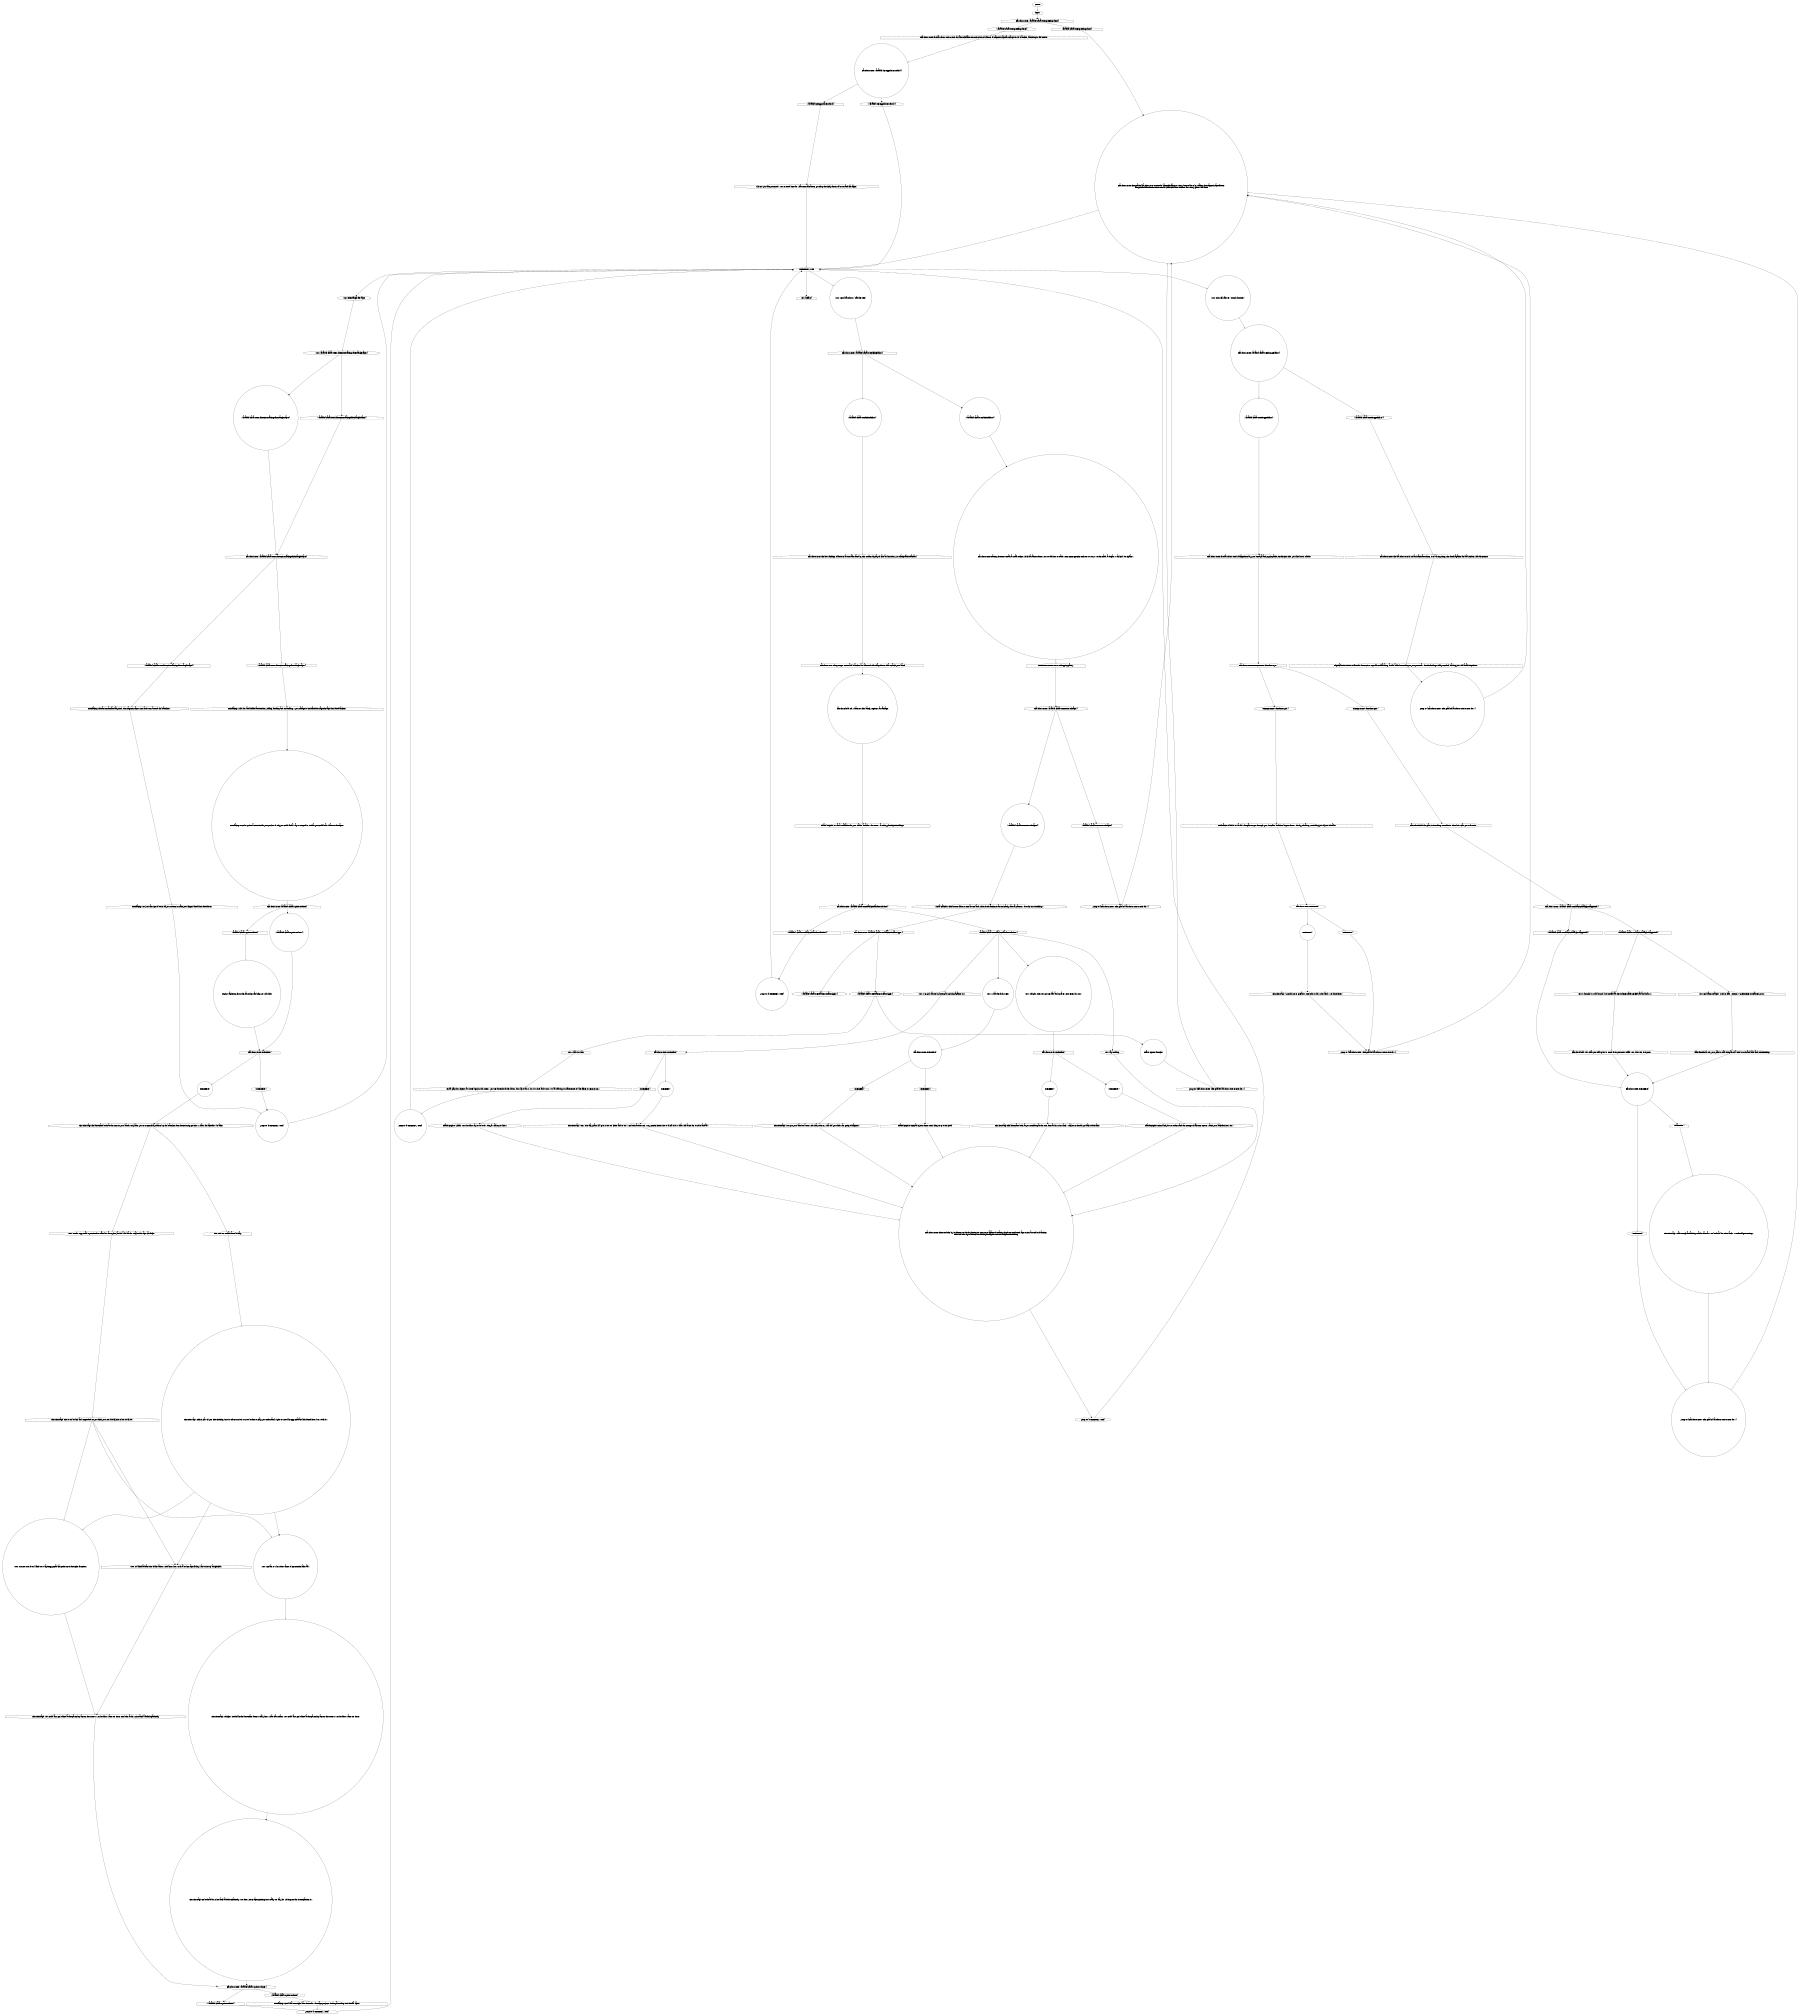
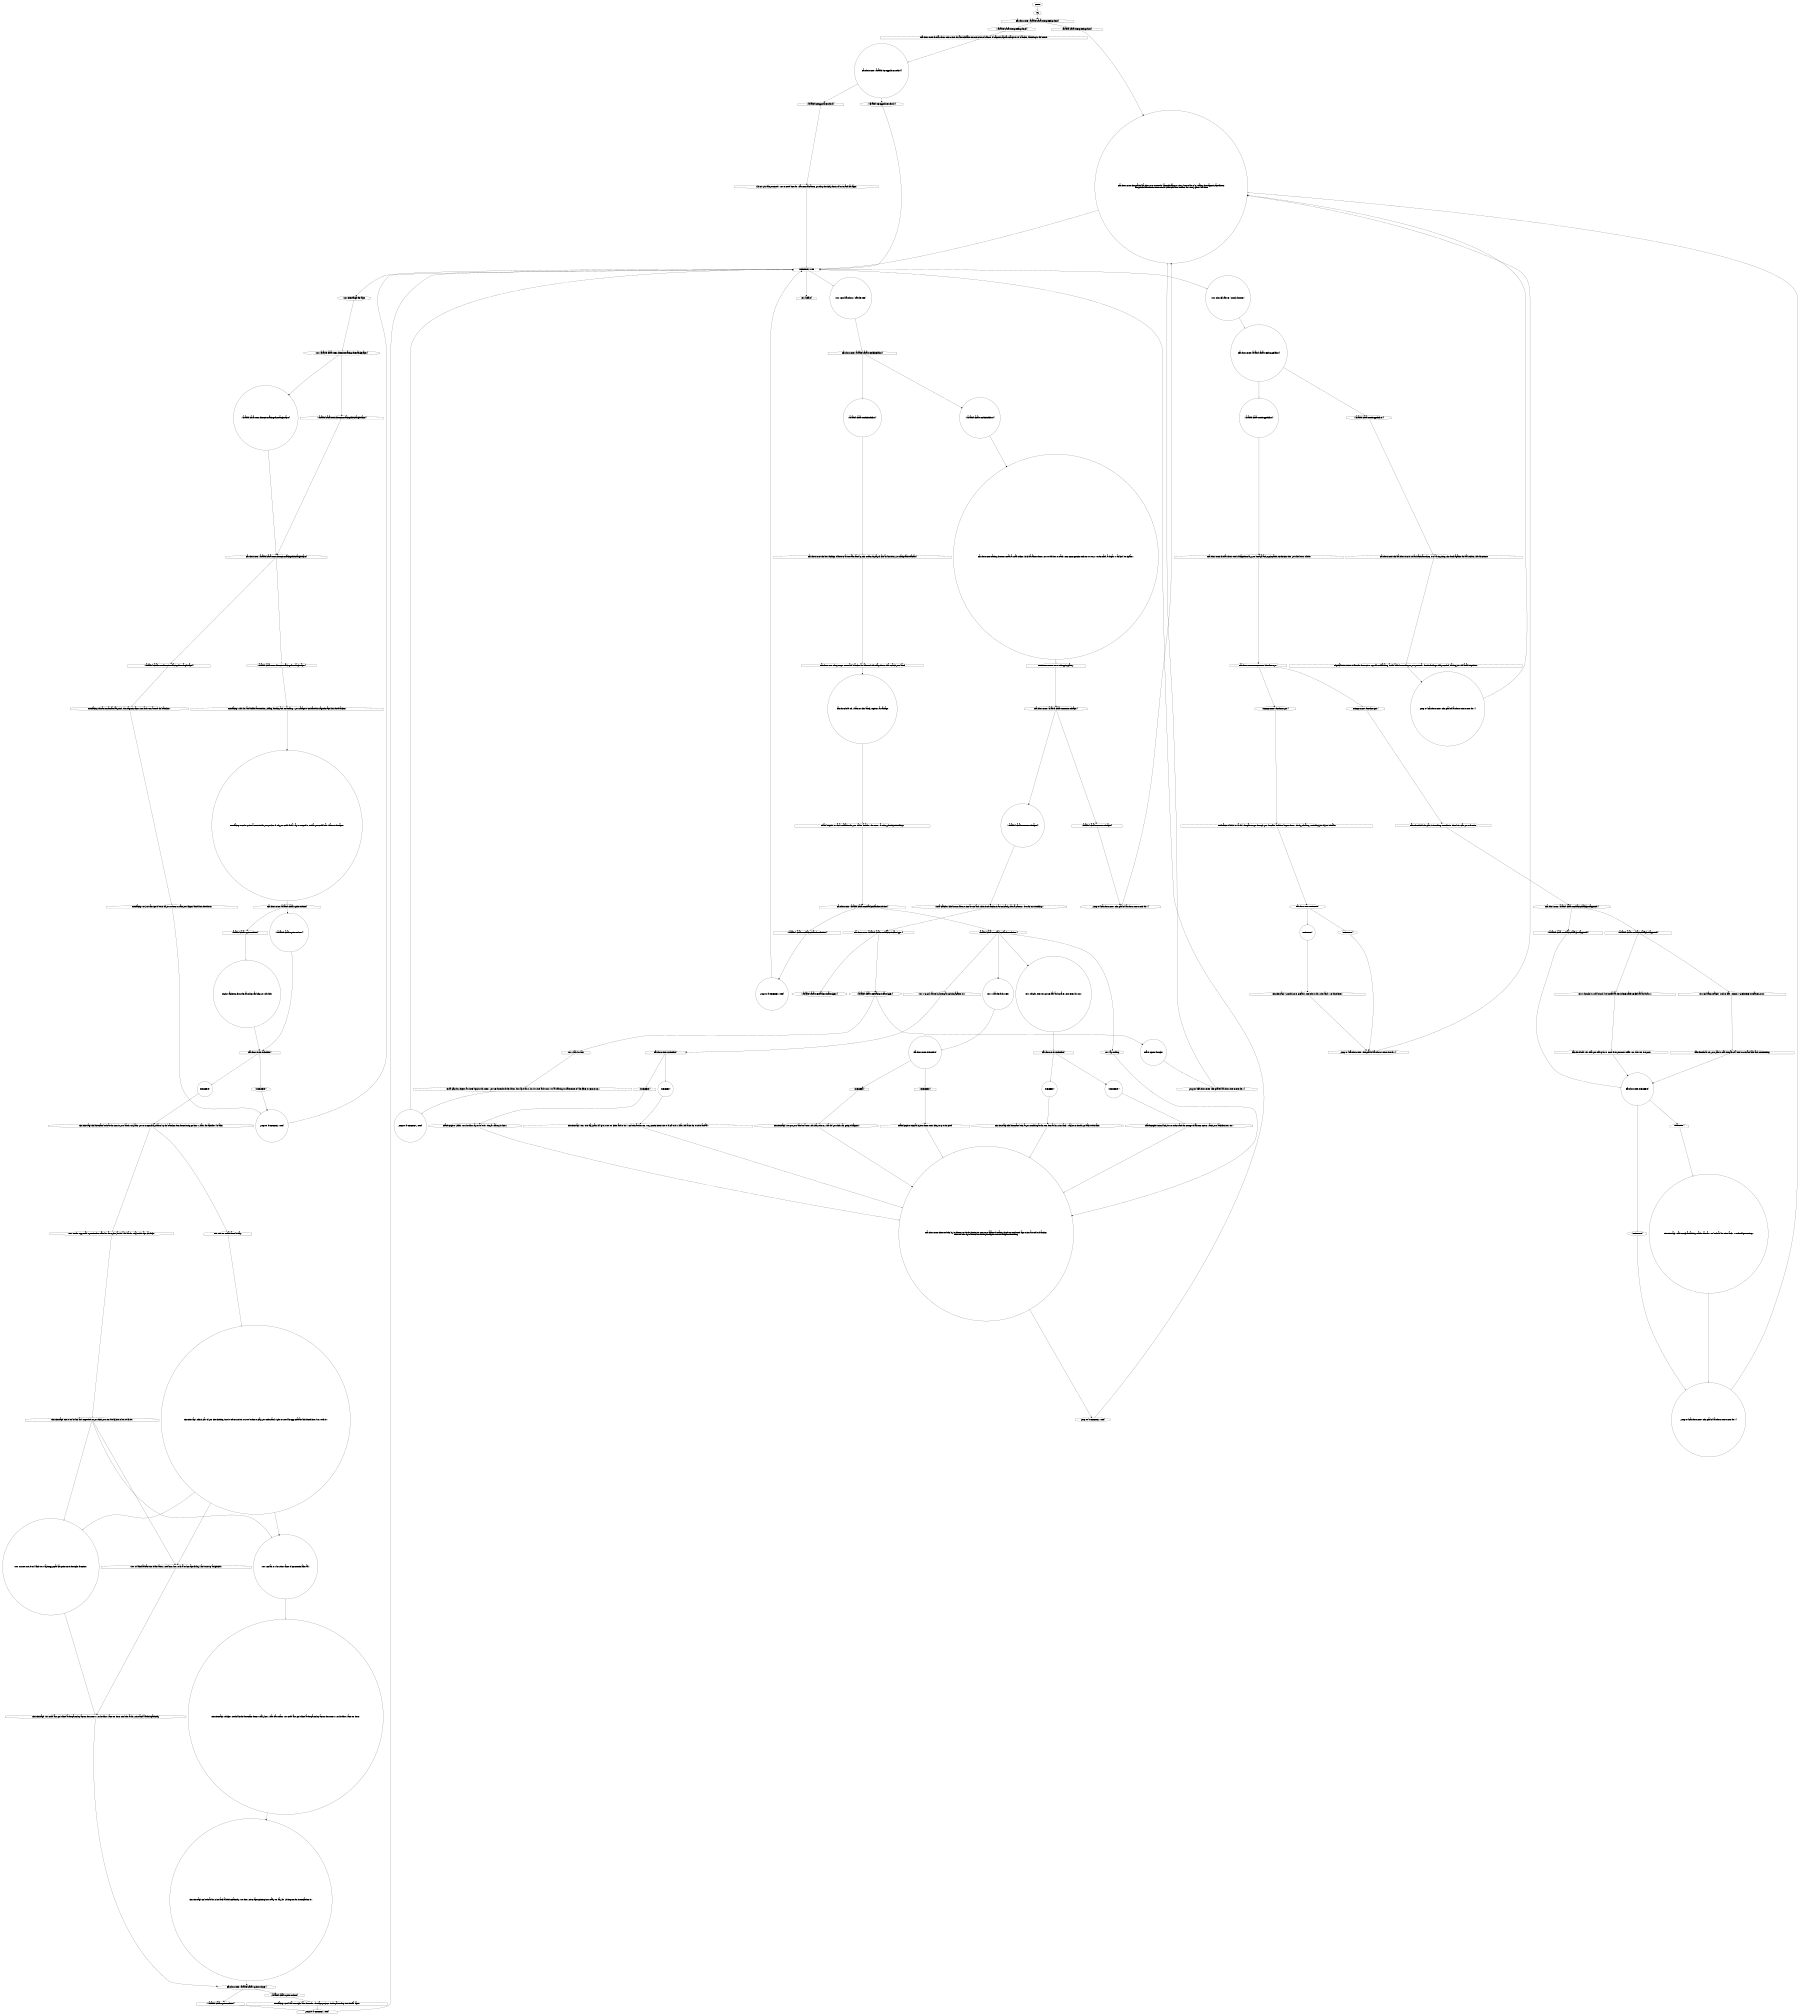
node "input": label "input" -> "roy"
